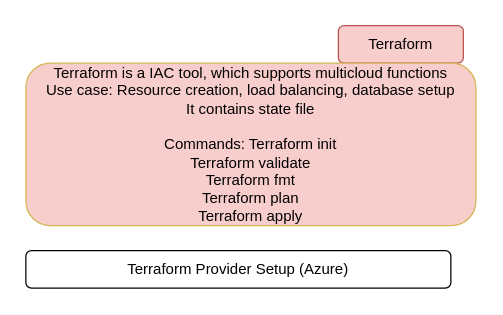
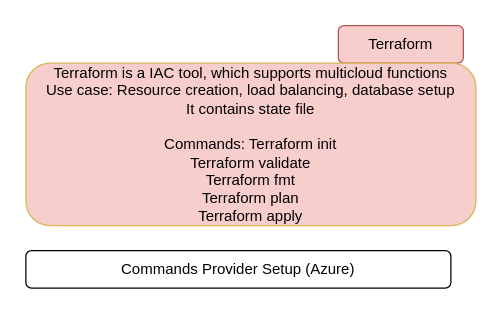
node "Terraform Provider Setup (Azure)": label "Terraform Provider Setup (Azure)" -> "Commands Provider Setup (Azure)"
